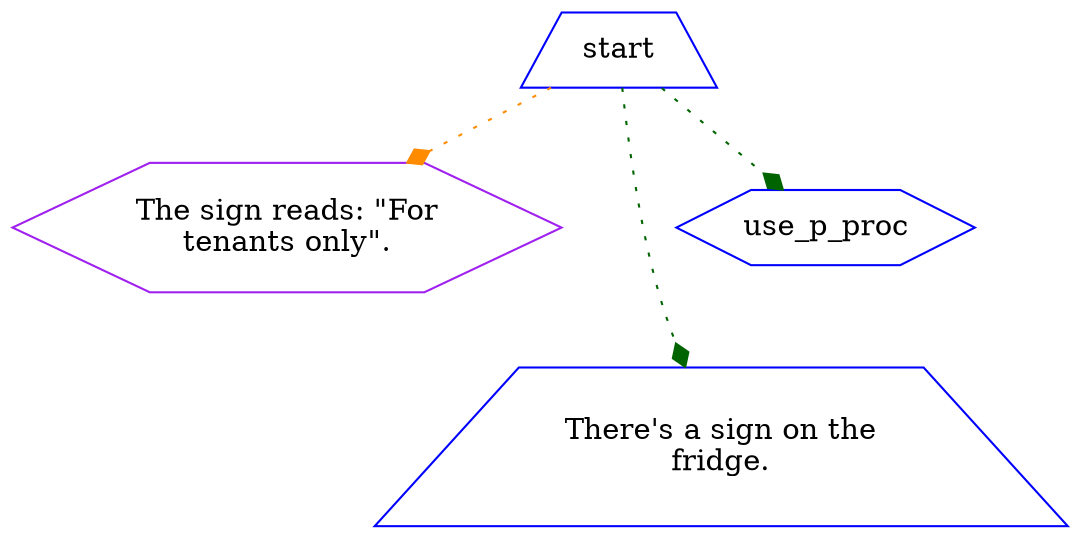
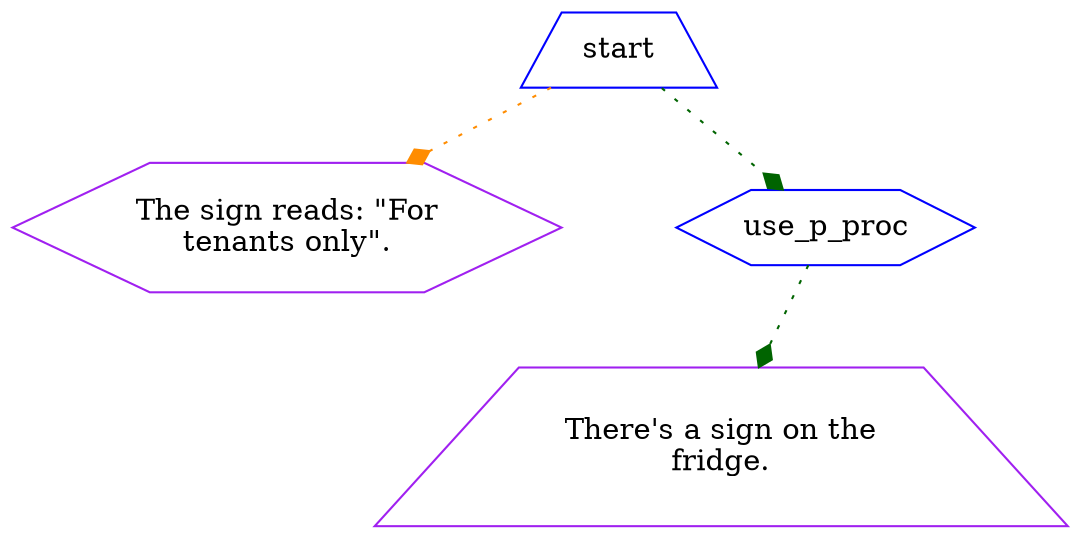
edge "start" -> "There's a sign on the fridge.": now "use_p_proc" -> "There's a sign on the fridge."
node "There's a sign on the fridge.": color blue -> purple
